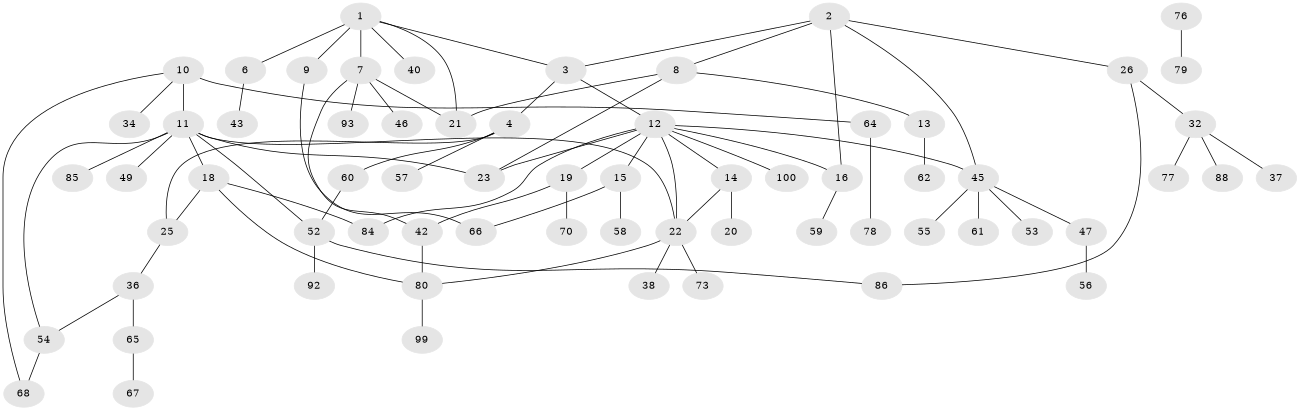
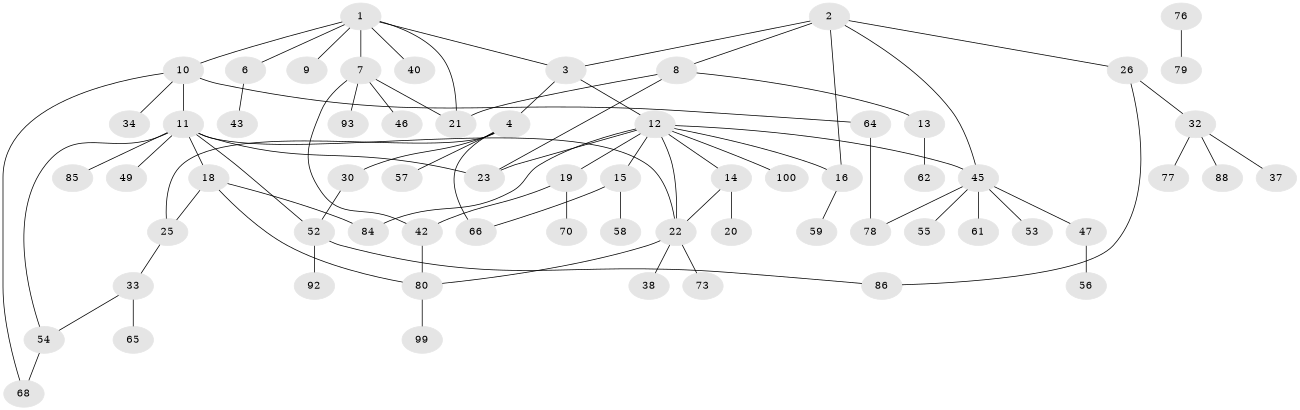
edge "1" -- "10": added
node "60": label "60" -> "30"
edge "45" -- "78": added
edge "9" -- "66": now "4" -- "66"
node "36": label "36" -> "33"
node "67": removed
